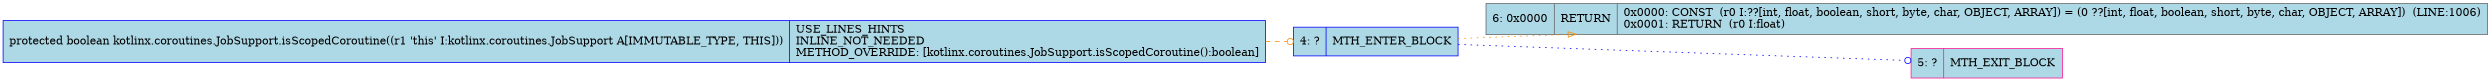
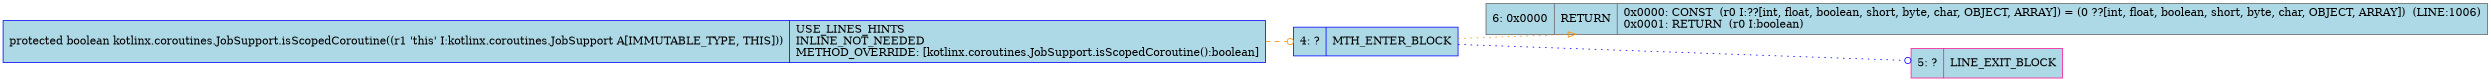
node "6: 0x0000": text "0x0001: RETURN  (r0 I:float)" -> "0x0001: RETURN  (r0 I:boolean)"
node "5: ?": text "MTH_EXIT_BLOCK" -> "LINE_EXIT_BLOCK"
